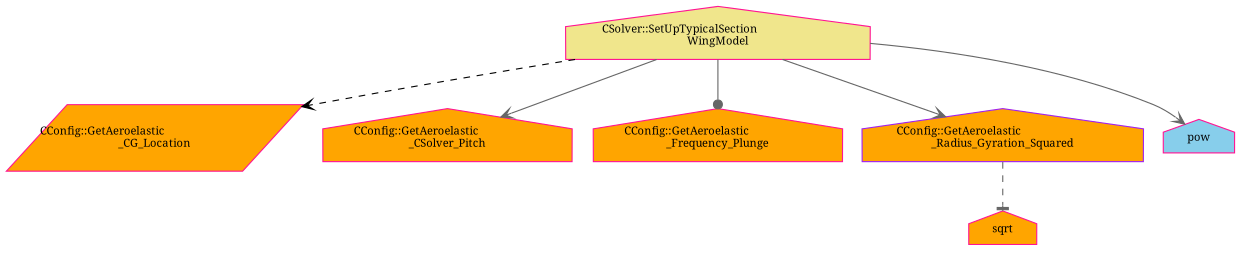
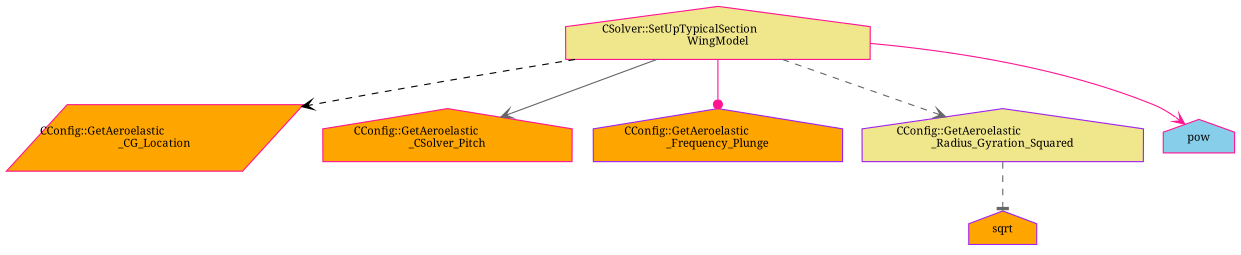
edge "CSolver::SetUpTypicalSection WingModel" -> "pow": color gray40 -> deeppink
edge "CSolver::SetUpTypicalSection WingModel" -> "CConfig::GetAeroelastic _Frequency_Plunge": color gray40 -> deeppink
edge "CSolver::SetUpTypicalSection WingModel" -> "CConfig::GetAeroelastic _Radius_Gyration_Squared": style solid -> dashed
node "CConfig::GetAeroelastic _Frequency_Plunge": color deeppink -> purple
node "CConfig::GetAeroelastic _Radius_Gyration_Squared": fillcolor orange -> khaki
node "sqrt": color deeppink -> purple
